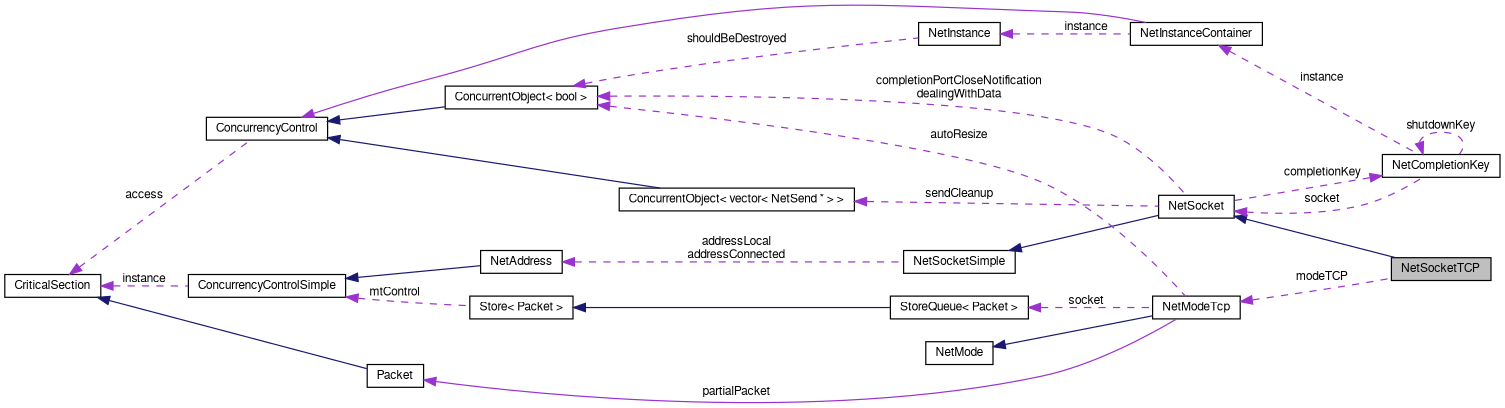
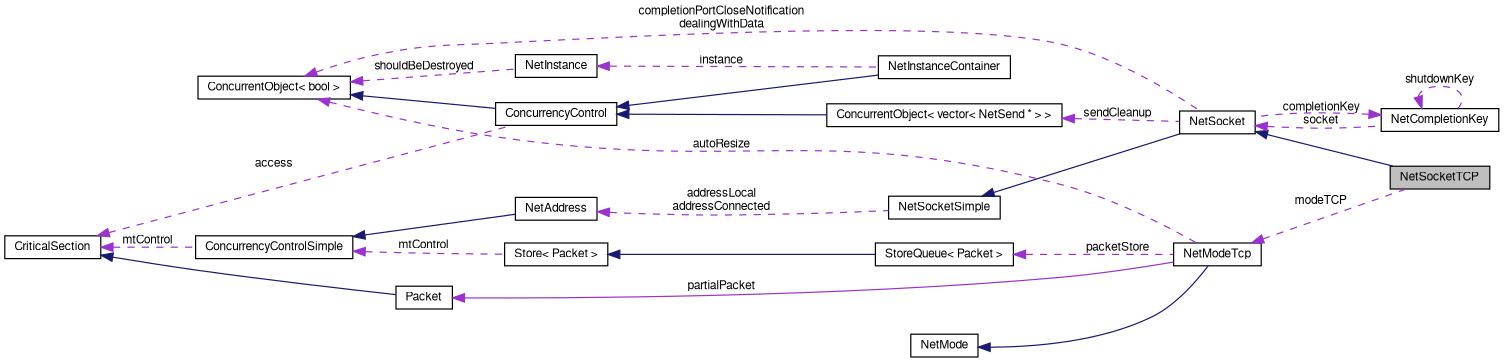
edge "NetInstanceContainer" -> "ConcurrencyControl": color darkorchid3 -> midnightblue
edge "NetCompletionKey" -> "NetInstanceContainer": removed, label "instance"
edge "ConcurrentObject< bool >" -> "ConcurrencyControl": reversed
edge "ConcurrencyControlSimple" -> "CriticalSection": label "instance" -> "mtControl"
edge "NetModeTcp" -> "StoreQueue< Packet >": label "socket" -> "packetStore"
